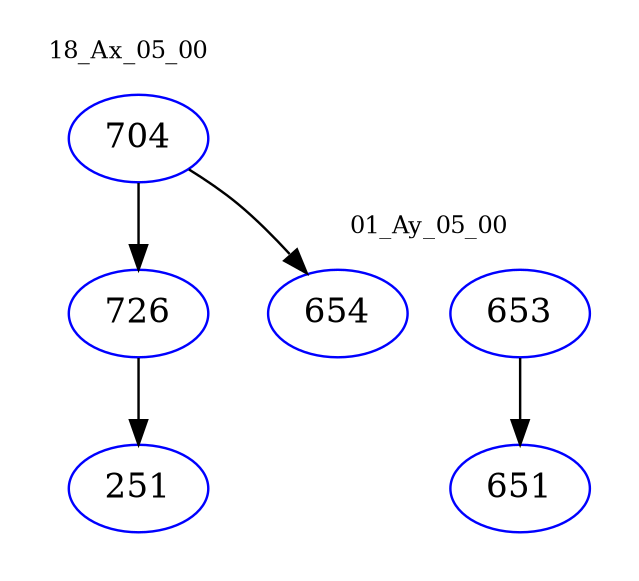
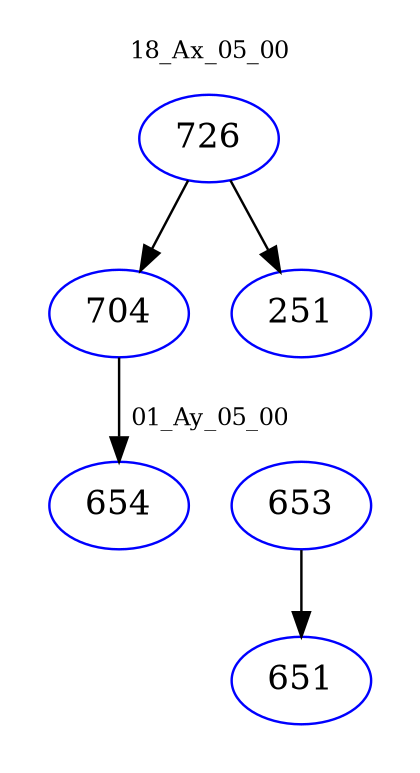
edge "704" -> "726": reversed
